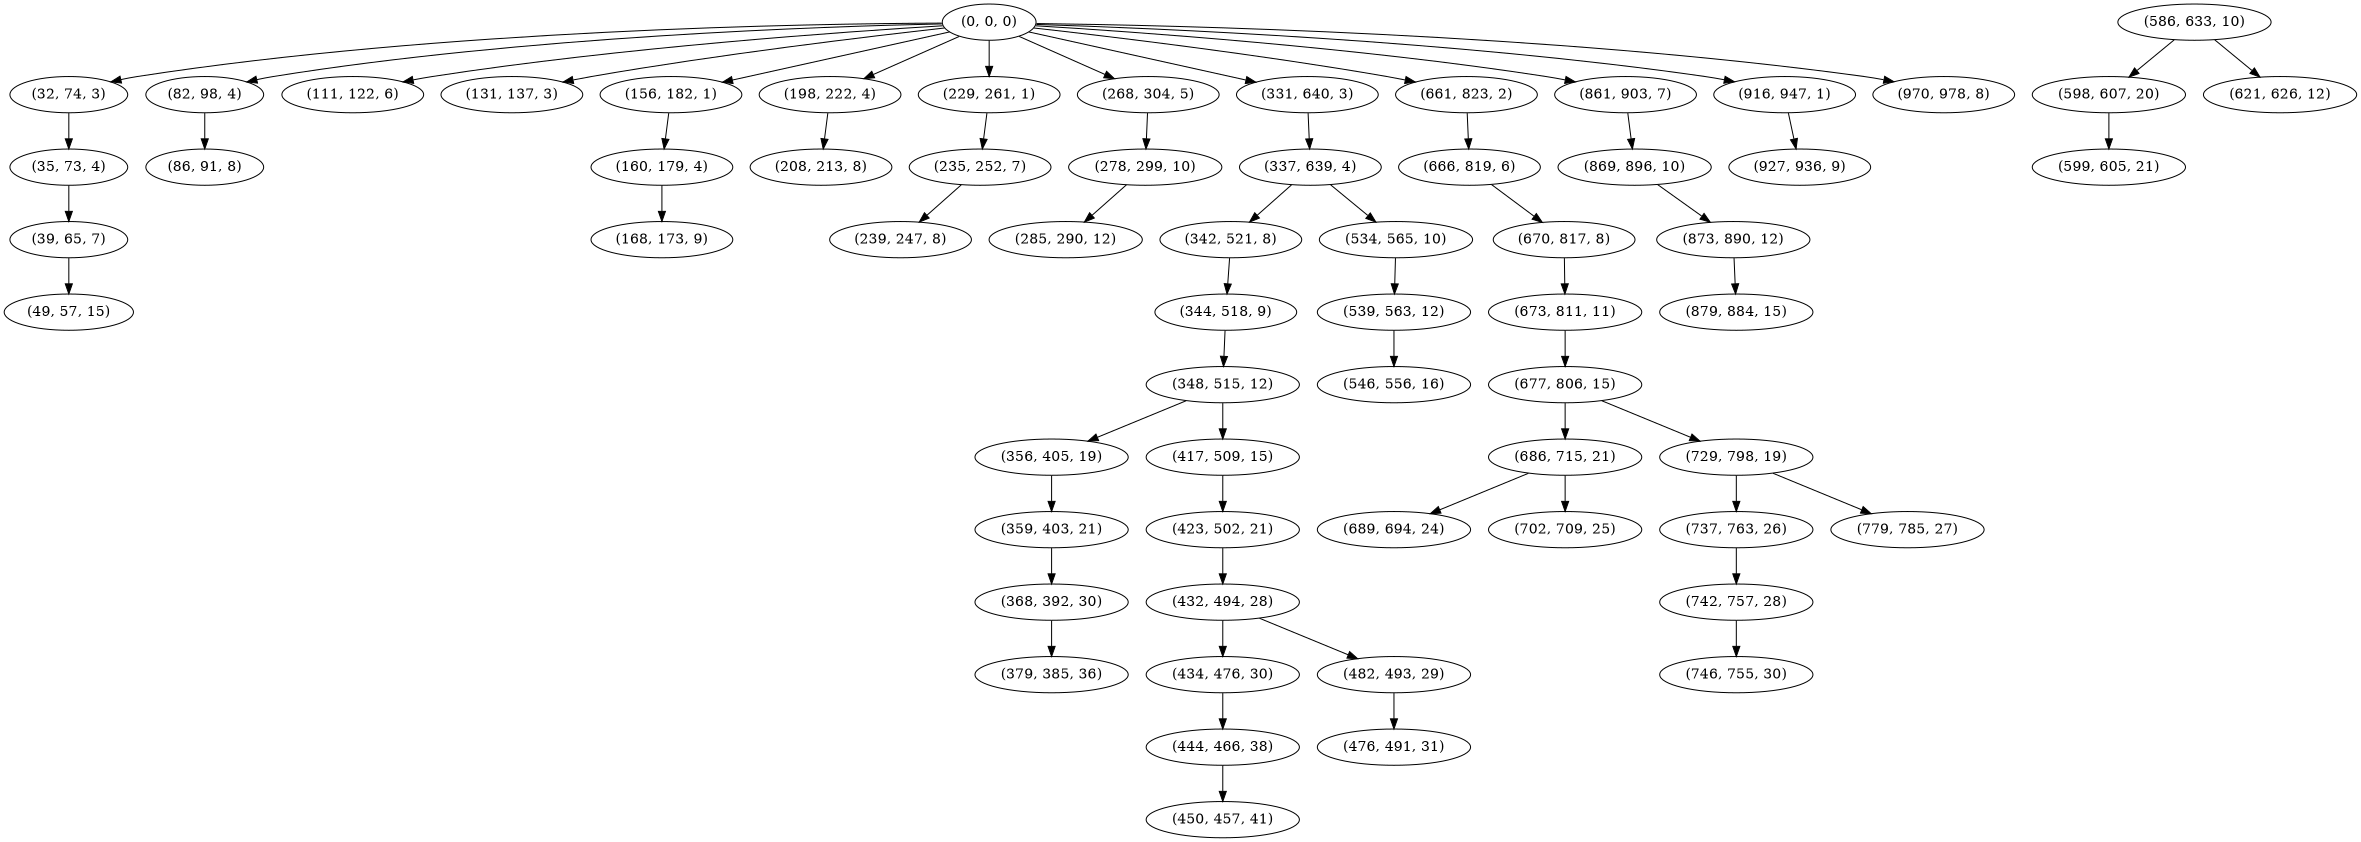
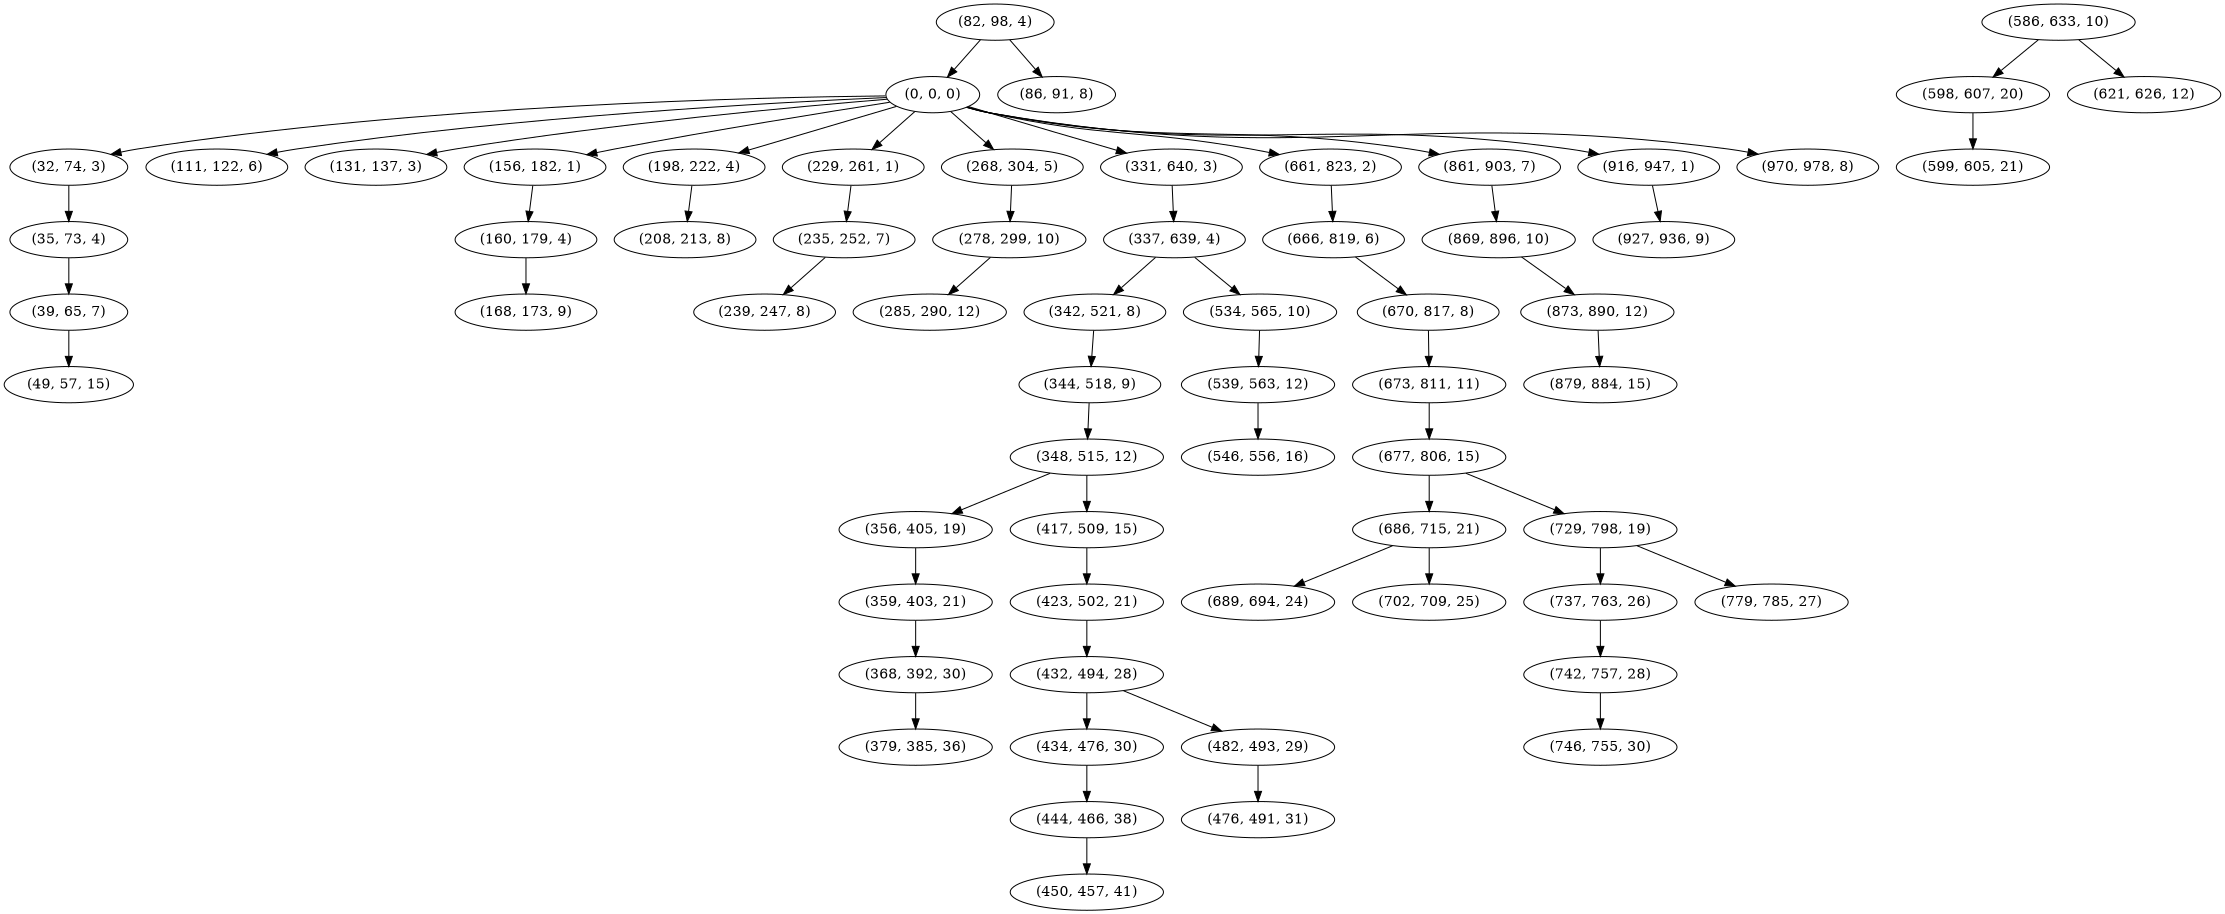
edge "(0, 0, 0)" -> "(82, 98, 4)": reversed
